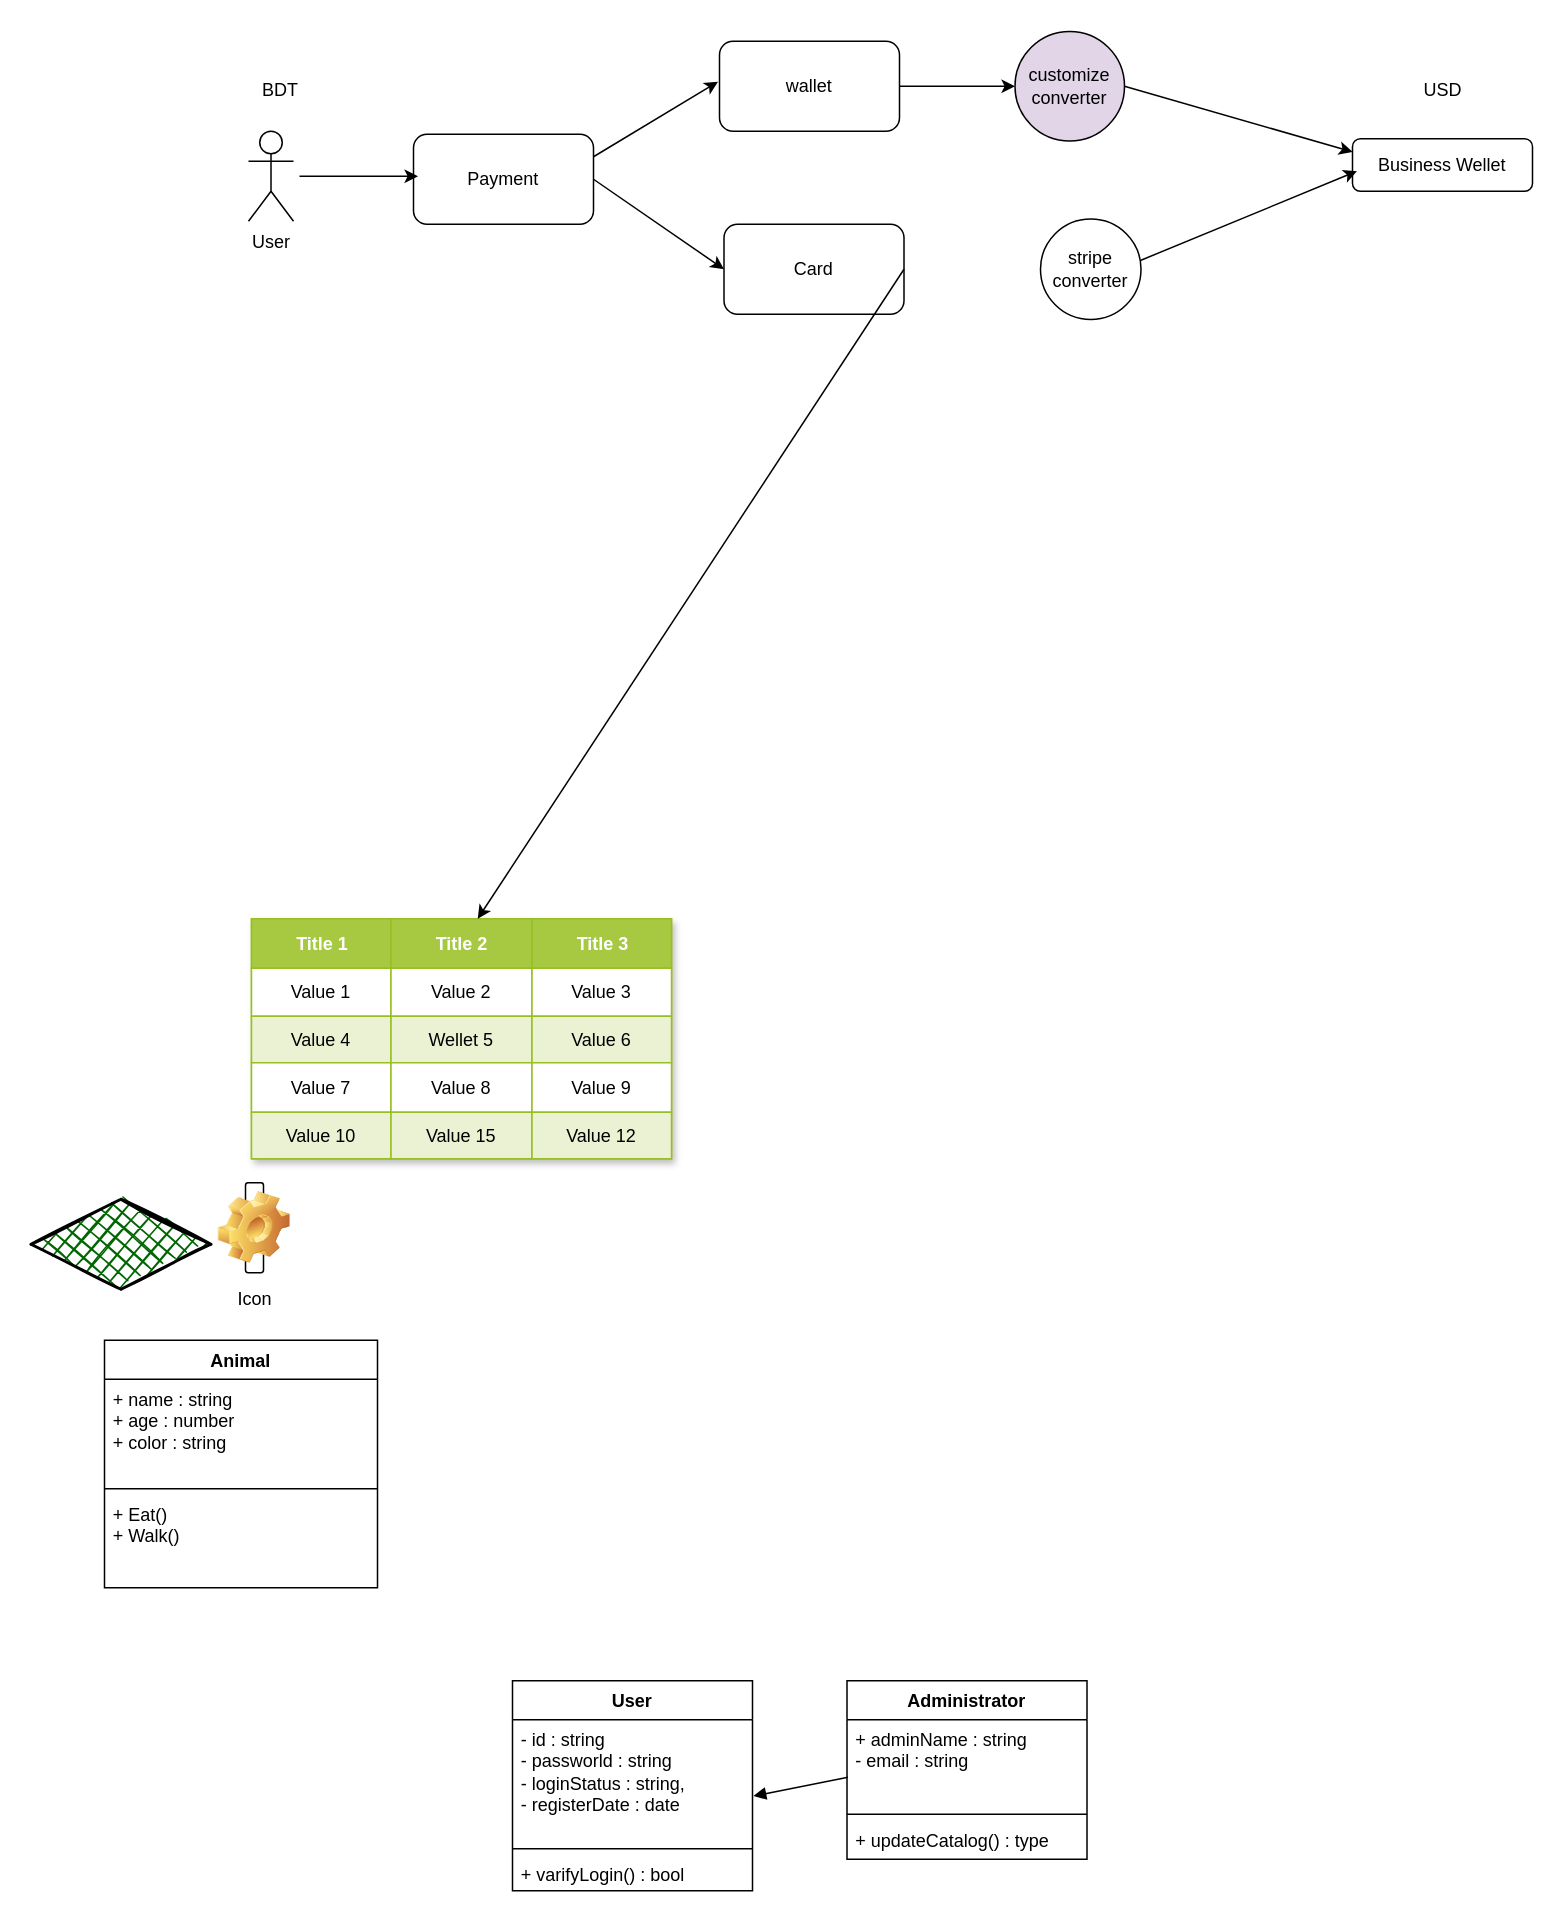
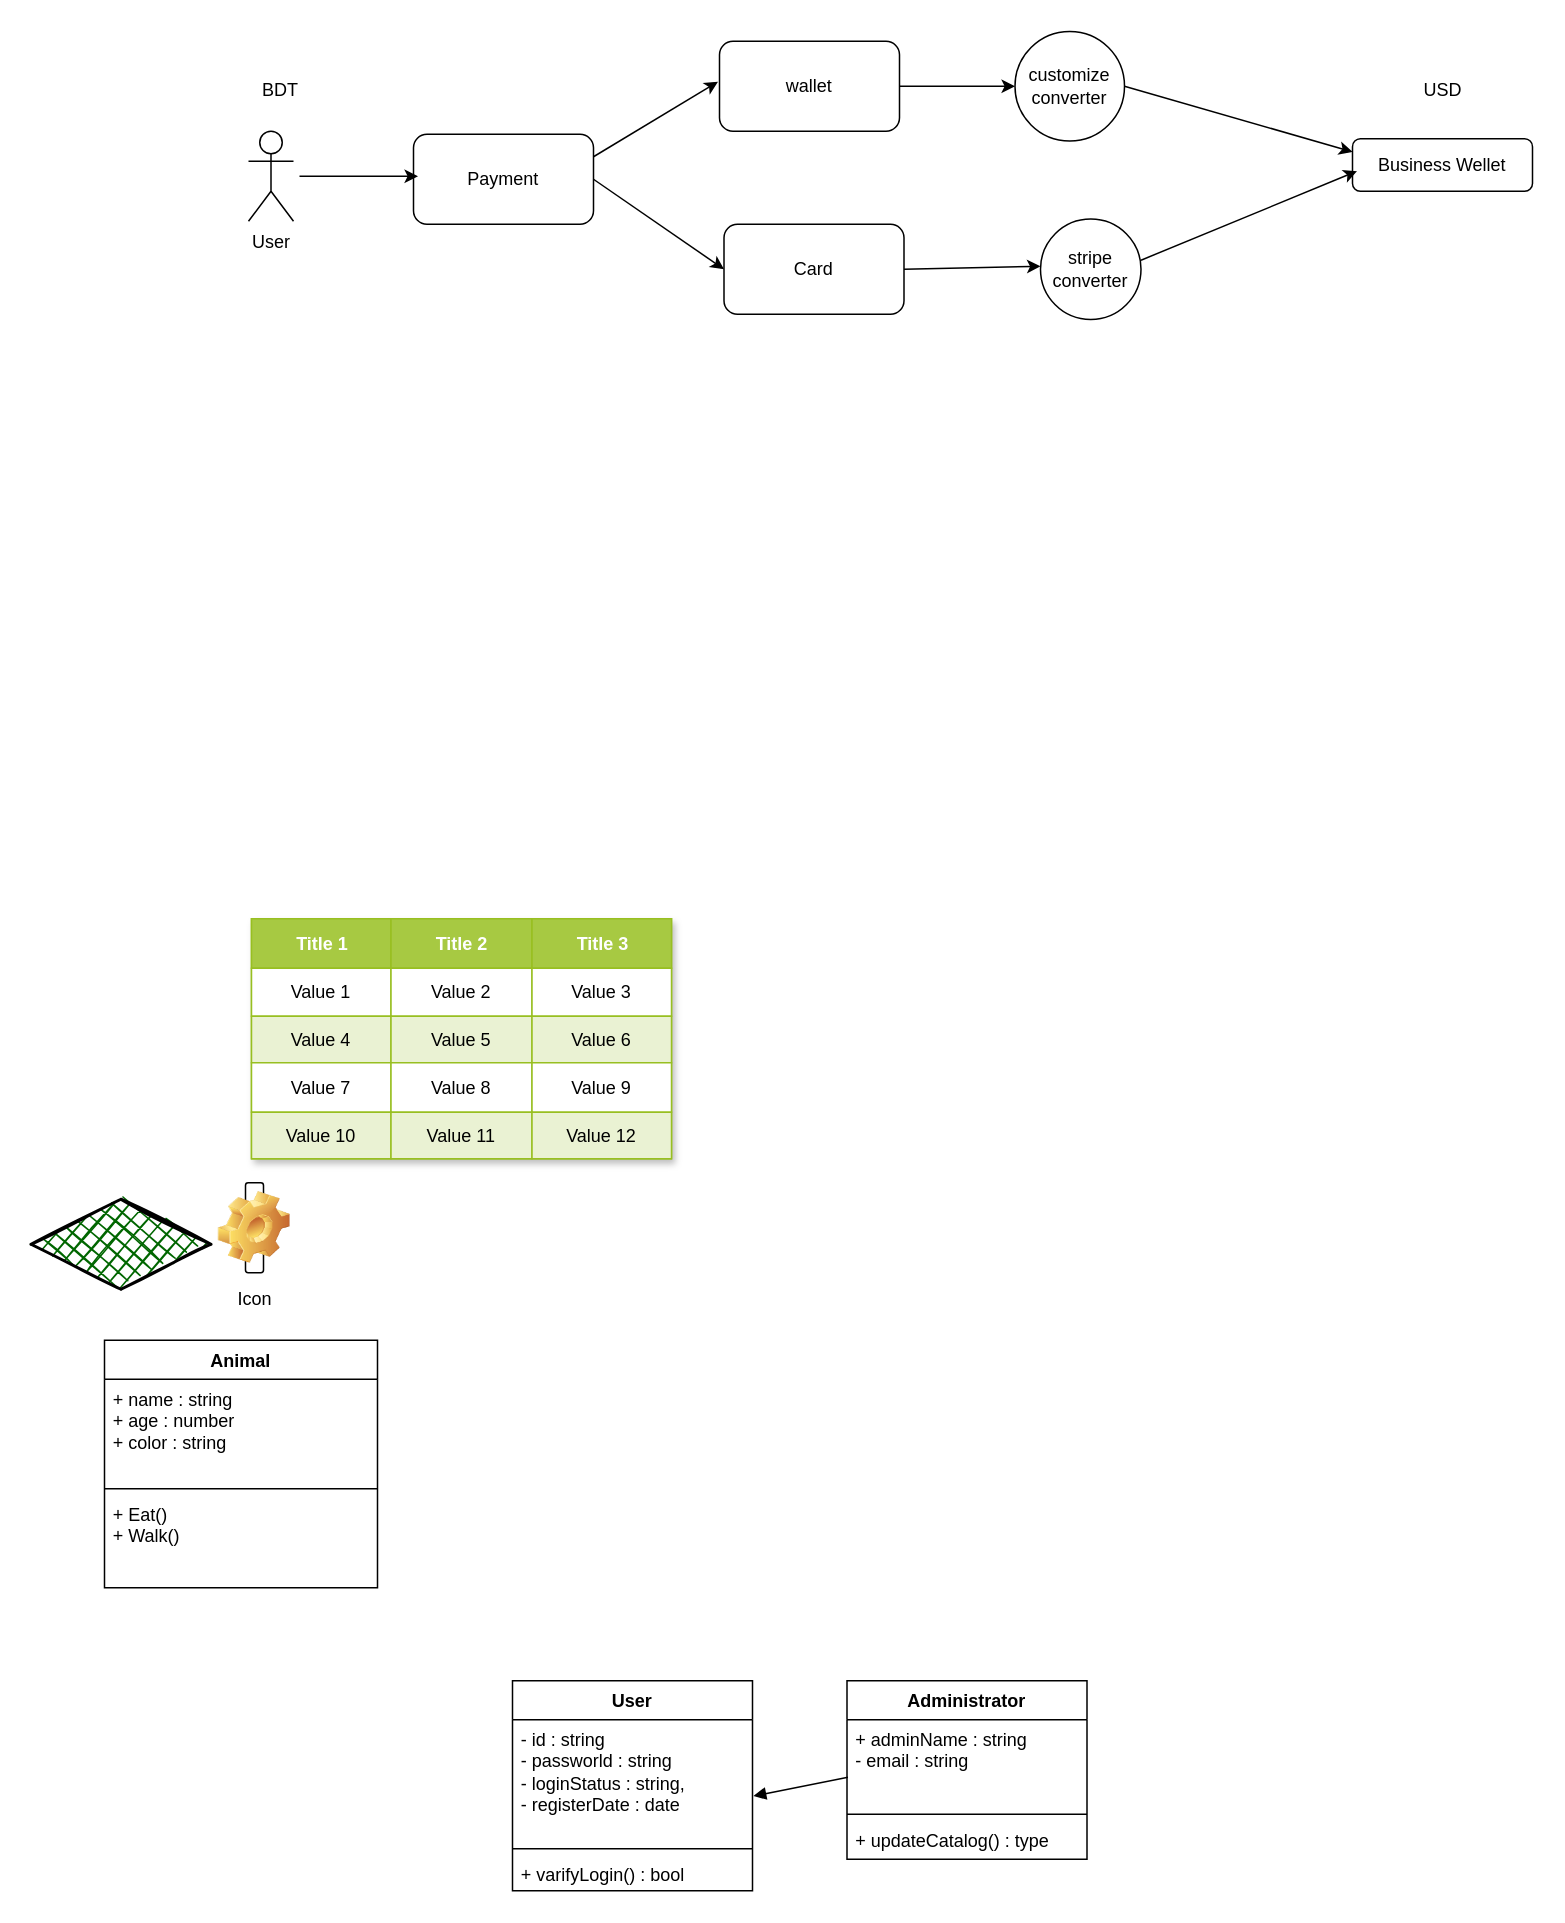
node "customize converter": fillcolor #e1d5e7 -> #ffffff
edge "Card" -> "Title 2": now "Card" -> "stripe converter"
node "Wellet 5": label "Wellet 5" -> "Value 5"
node "Value 15": label "Value 15" -> "Value 11"
